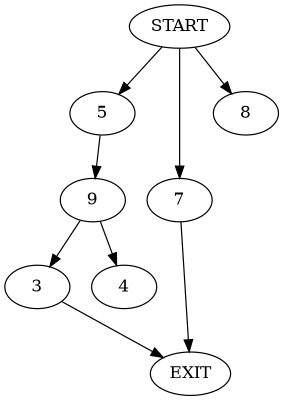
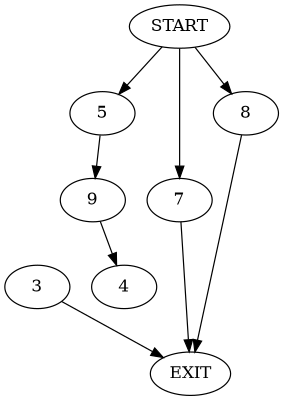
edge "9" -> "3": removed
edge "8" -> "EXIT": added
